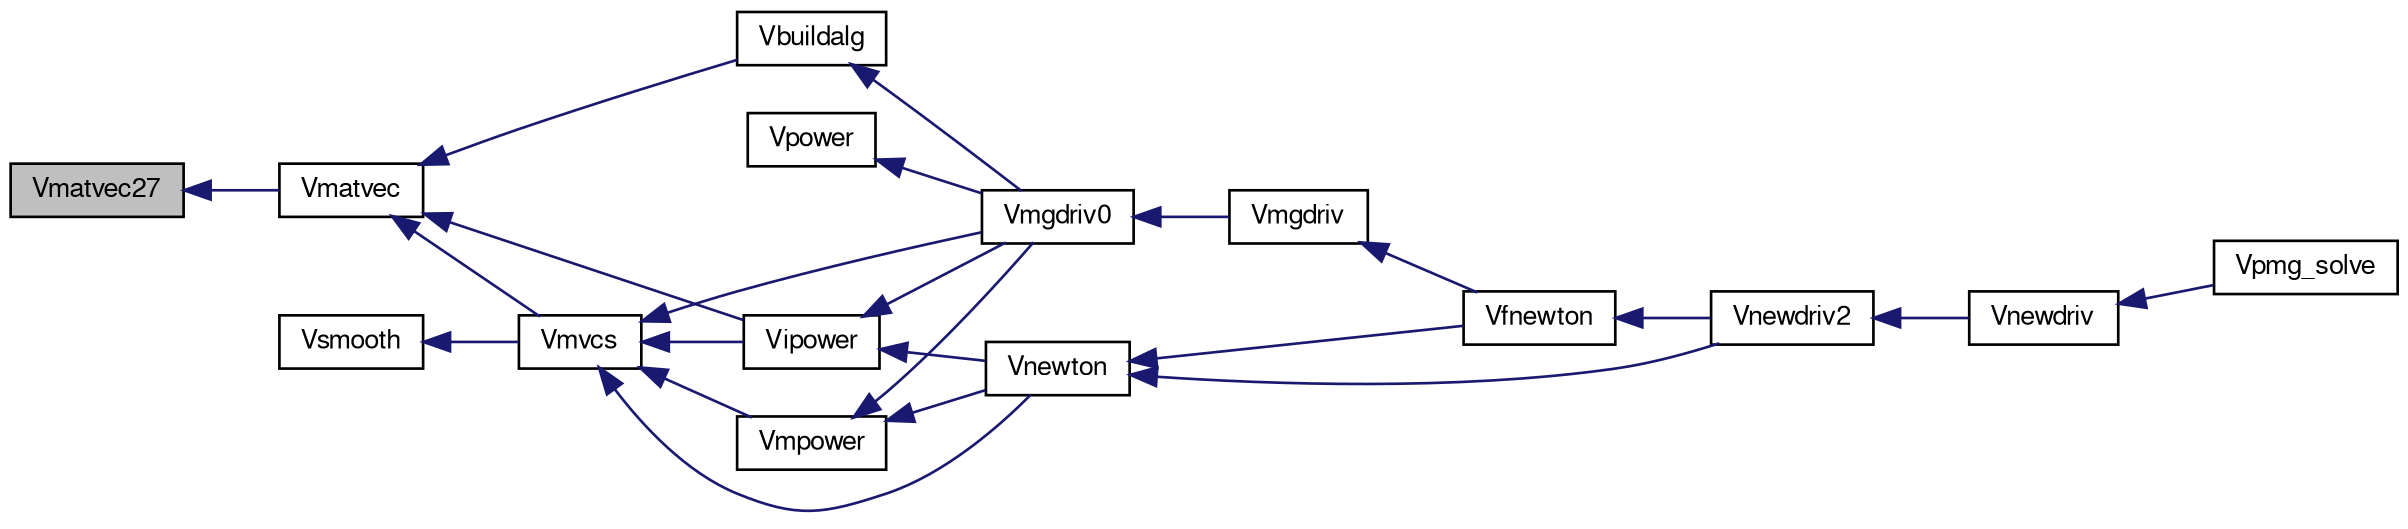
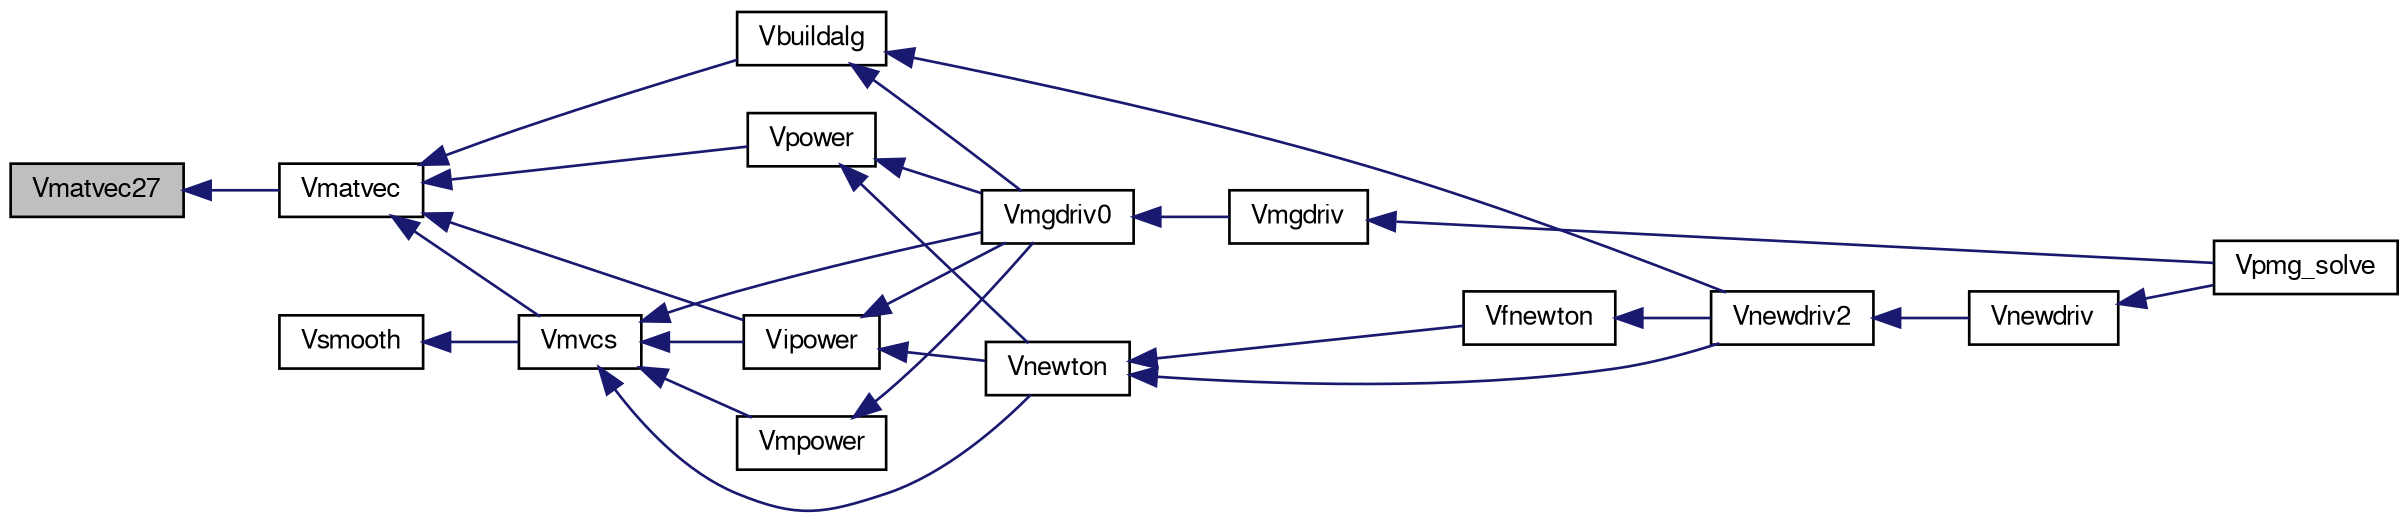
edge "Vnewdriv2" -> "Vbuildalg": added
edge "Vpower" -> "Vmatvec": added
edge "Vfnewton" -> "Vmgdriv": now "Vpmg_solve" -> "Vmgdriv"
edge "Vnewton" -> "Vmpower": now "Vnewton" -> "Vpower"
